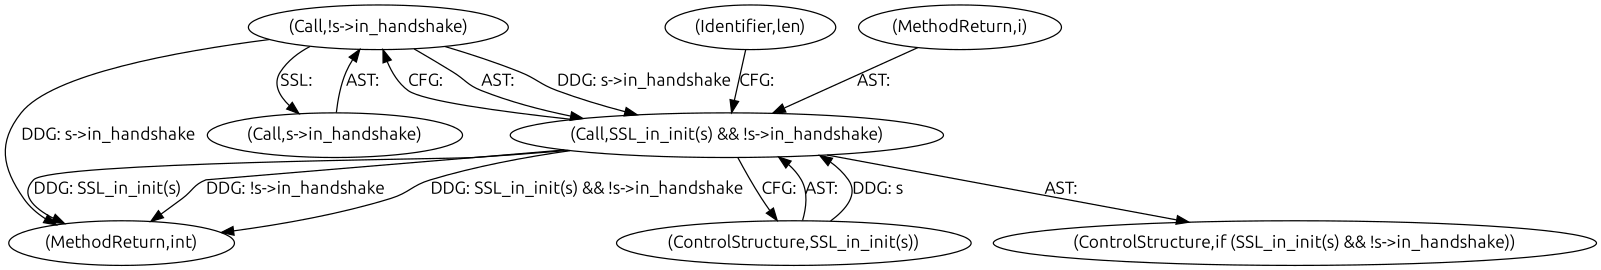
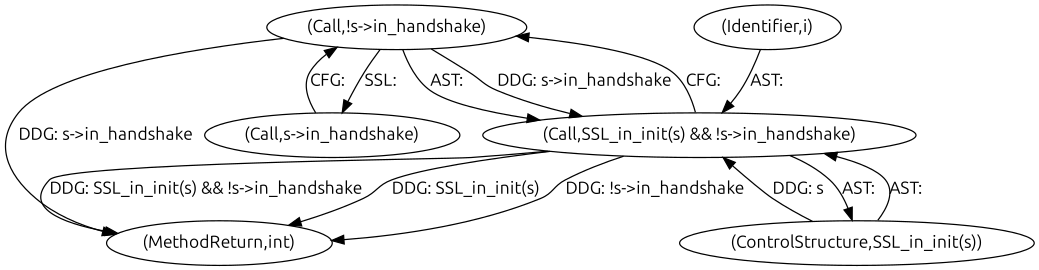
node "(Identifier,len)": removed
node "(MethodReturn,i)": label "(MethodReturn,i)" -> "(Identifier,i)"
edge "(Call,s->in_handshake)" -> "(Call,!s->in_handshake)": label "AST: " -> "CFG: "
edge "(Call,SSL_in_init(s) && !s->in_handshake)" -> "(ControlStructure,SSL_in_init(s))": label "CFG: " -> "AST: "
node "(ControlStructure,if (SSL_in_init(s) && !s->in_handshake))": removed
